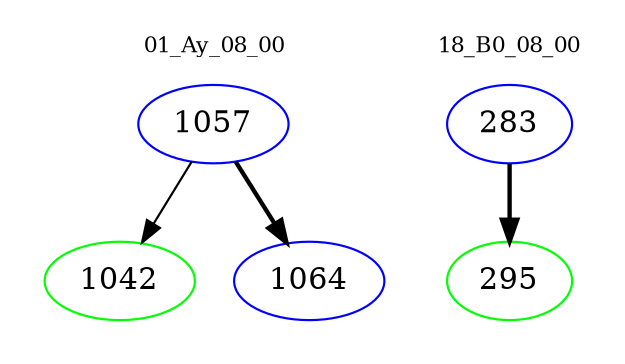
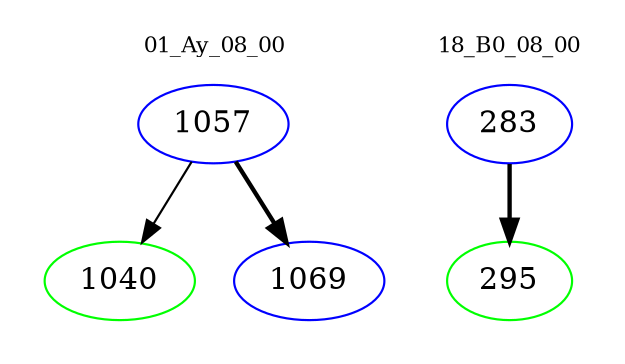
node "1042": label "1042" -> "1040"
node "1064": label "1064" -> "1069"
